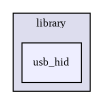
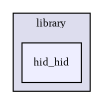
node "usb_hid": label "usb_hid" -> "hid_hid"
